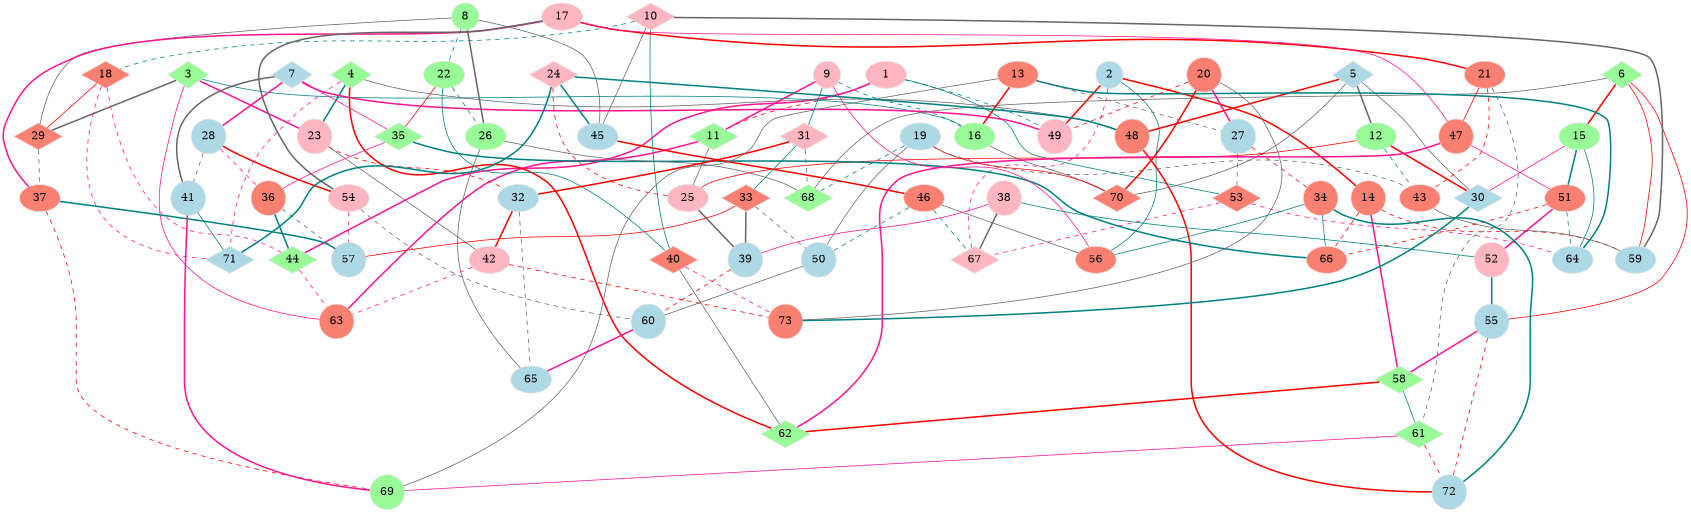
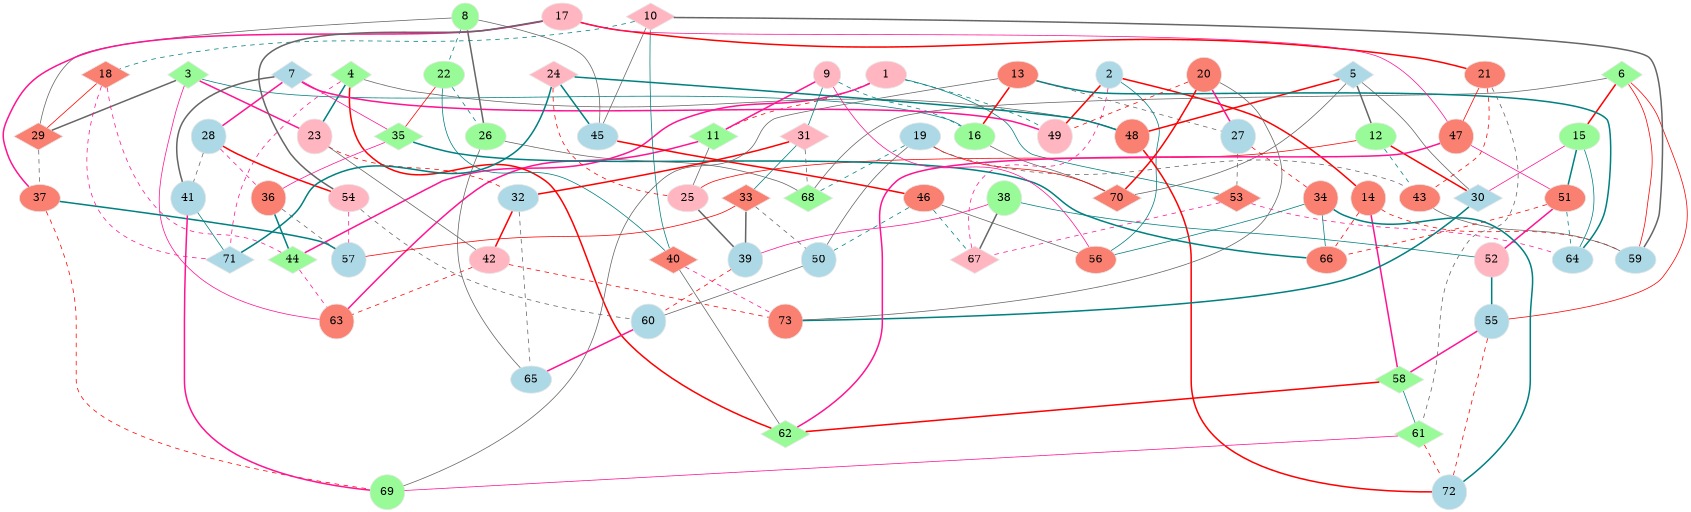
node "38": fillcolor lightpink -> palegreen
edge "42" -- "63": color deeppink -> red
